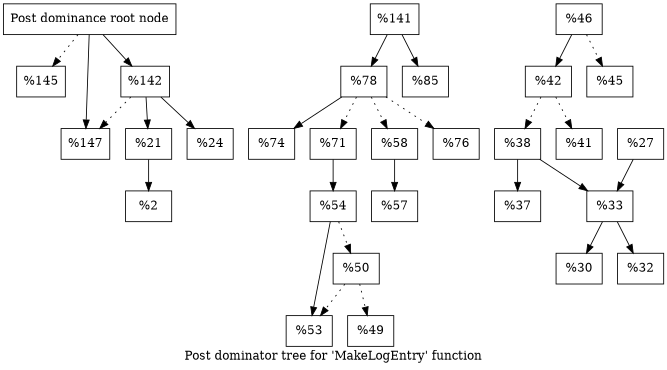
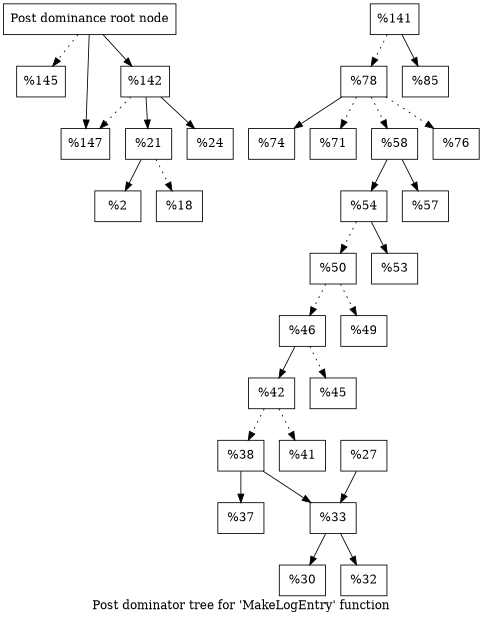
edge "%141" -> "%78": style solid -> dotted
edge "%71" -> "%54": now "%58" -> "%54"
node "%18": added
edge "%50" -> "%53": now "%50" -> "%46"
